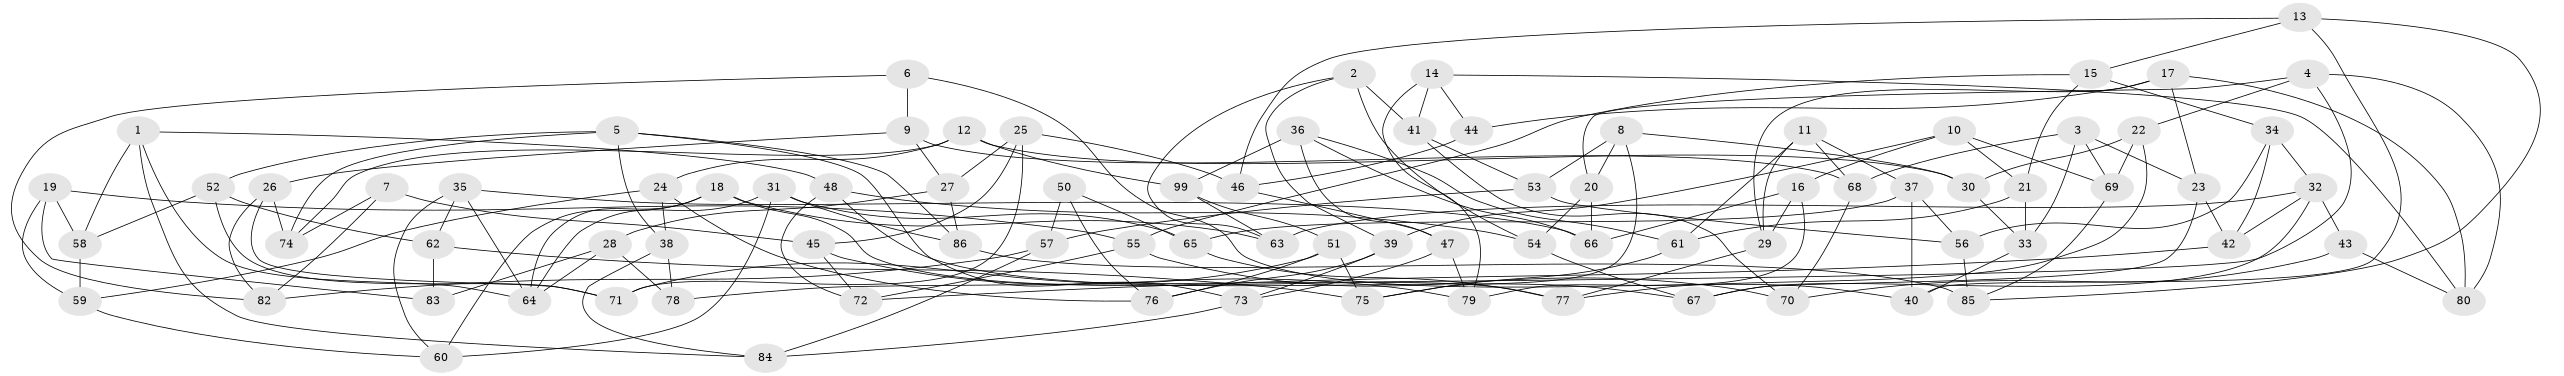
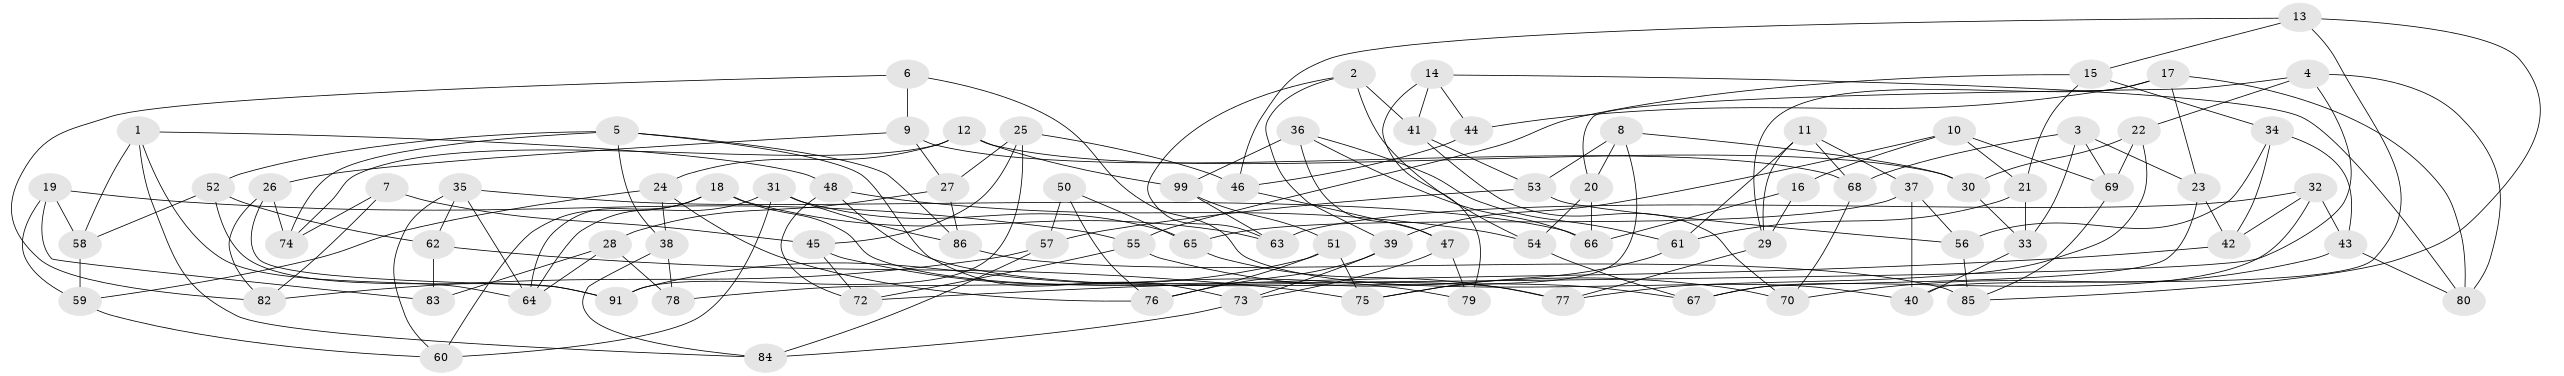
edge "34" -- "32": now "34" -- "43"
edge "16" -- "79": removed
node "71": label "71" -> "91"
